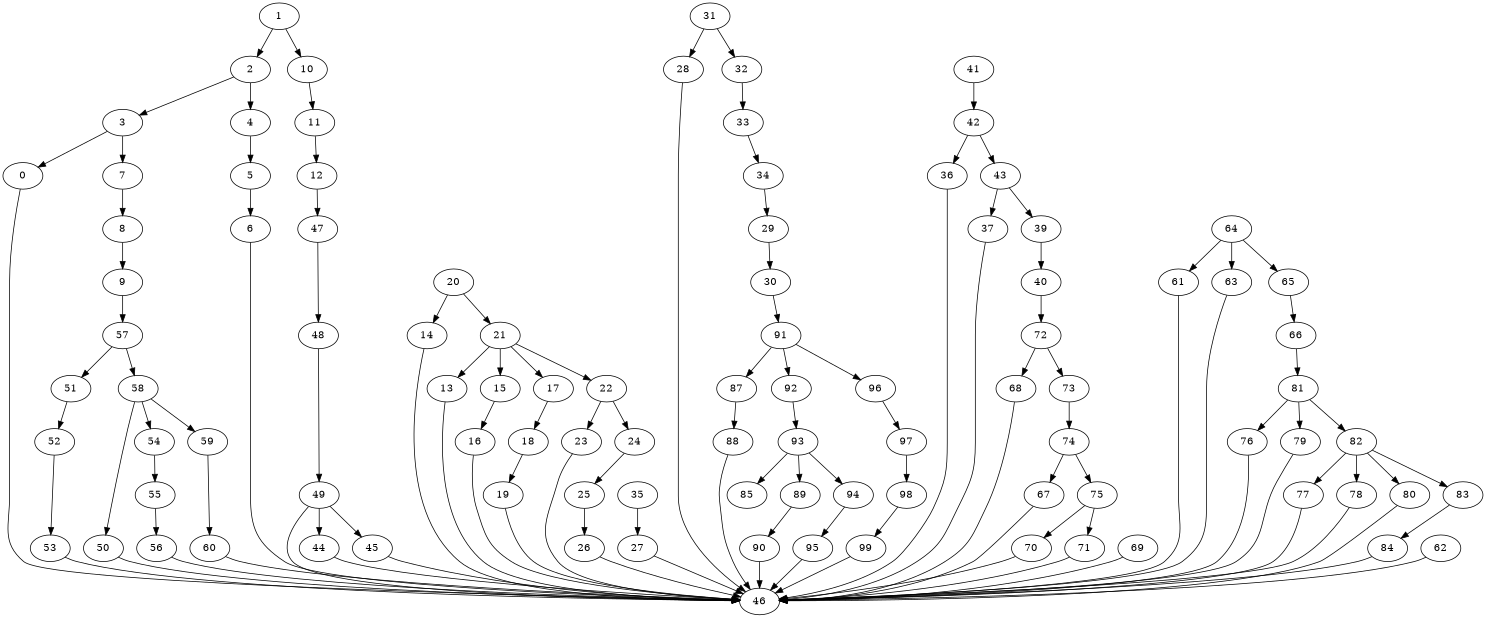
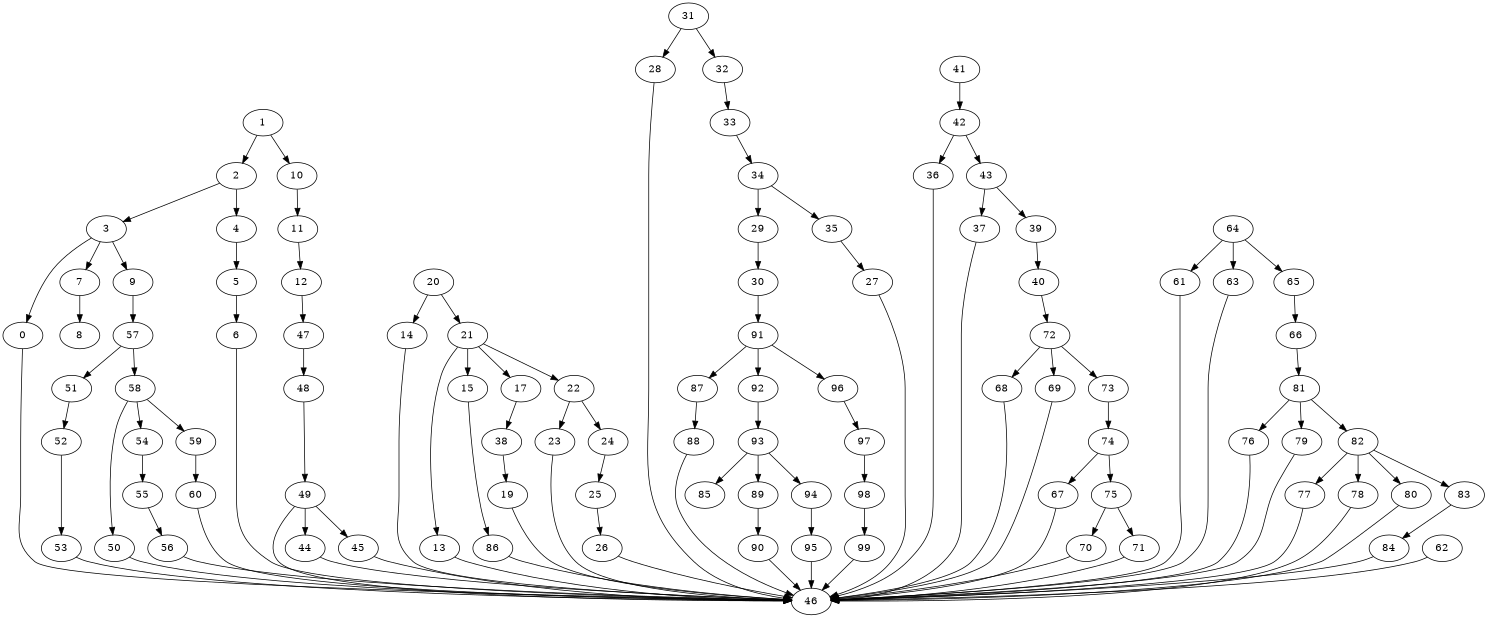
edge "34" -> "35": added
edge "8" -> "9": now "3" -> "9"
edge "72" -> "69": added
node "16": label "16" -> "86"
node "18": label "18" -> "38"
